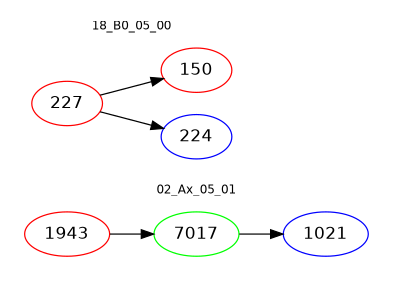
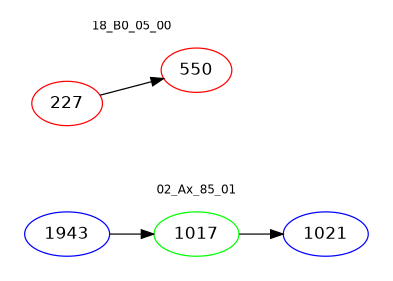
node "150": label "150" -> "550"
node "224": removed
cluster "02_Ax_05_01": label "02_Ax_05_01" -> "02_Ax_85_01"
node "1943": color red -> blue
node "7017": label "7017" -> "1017"
